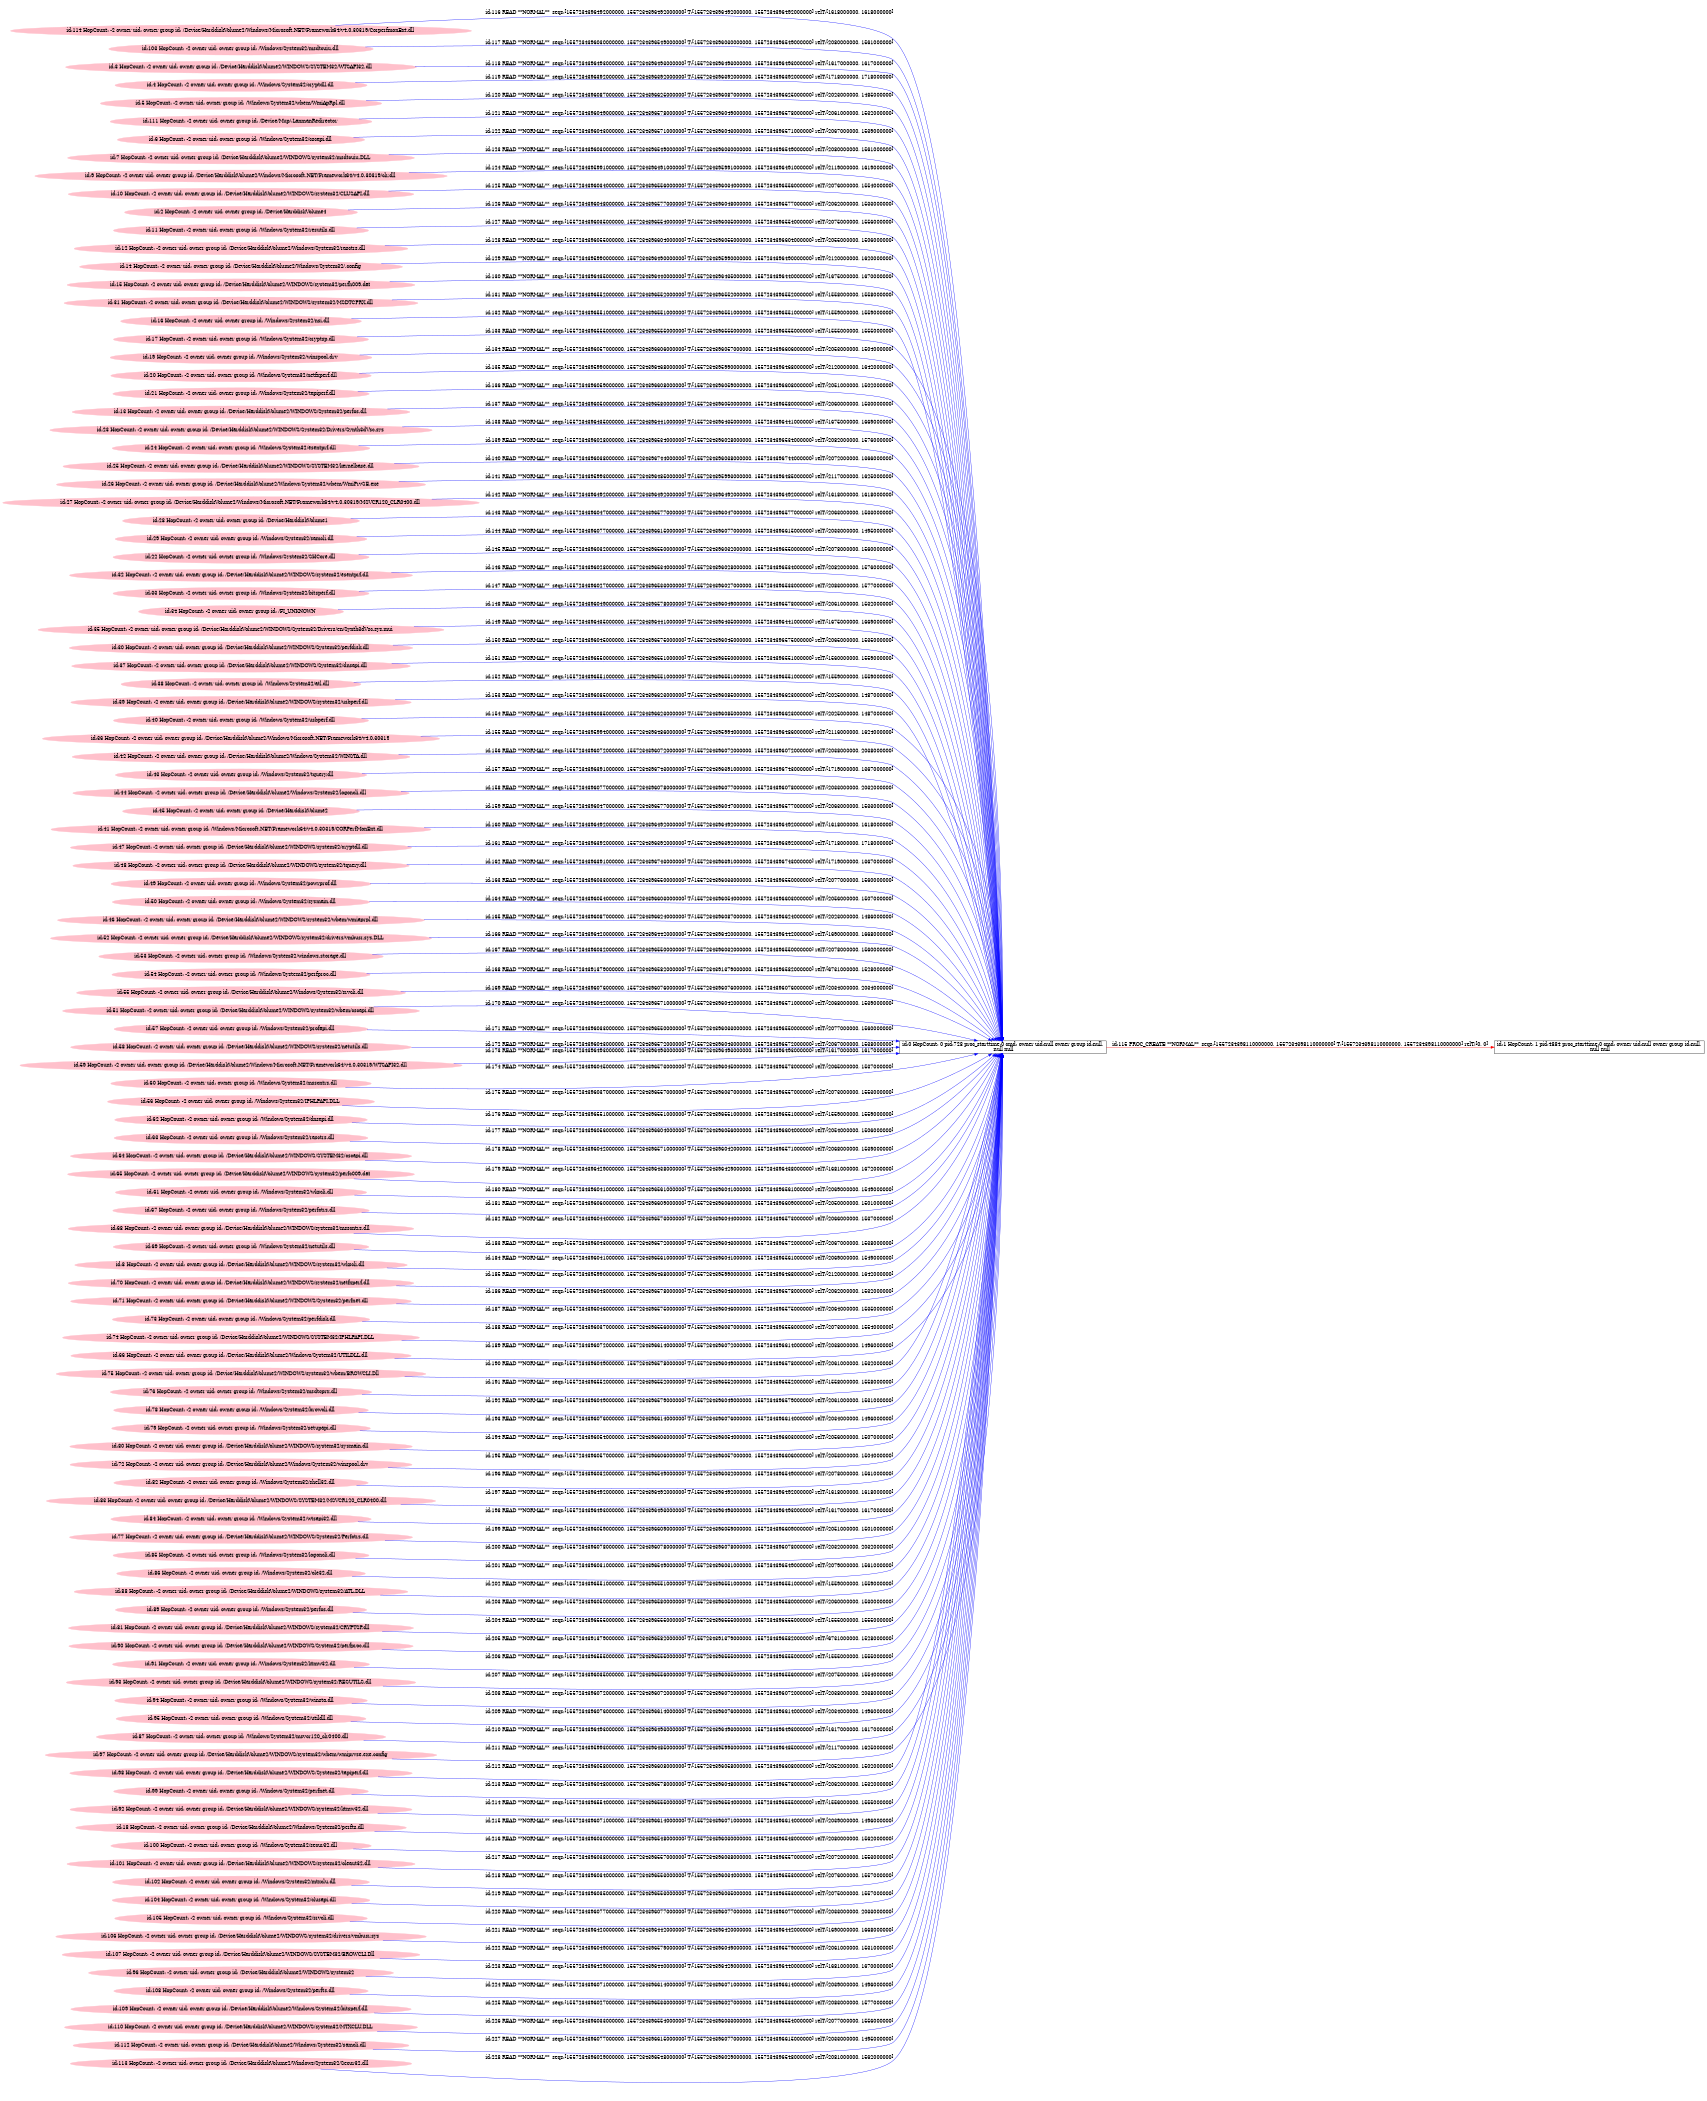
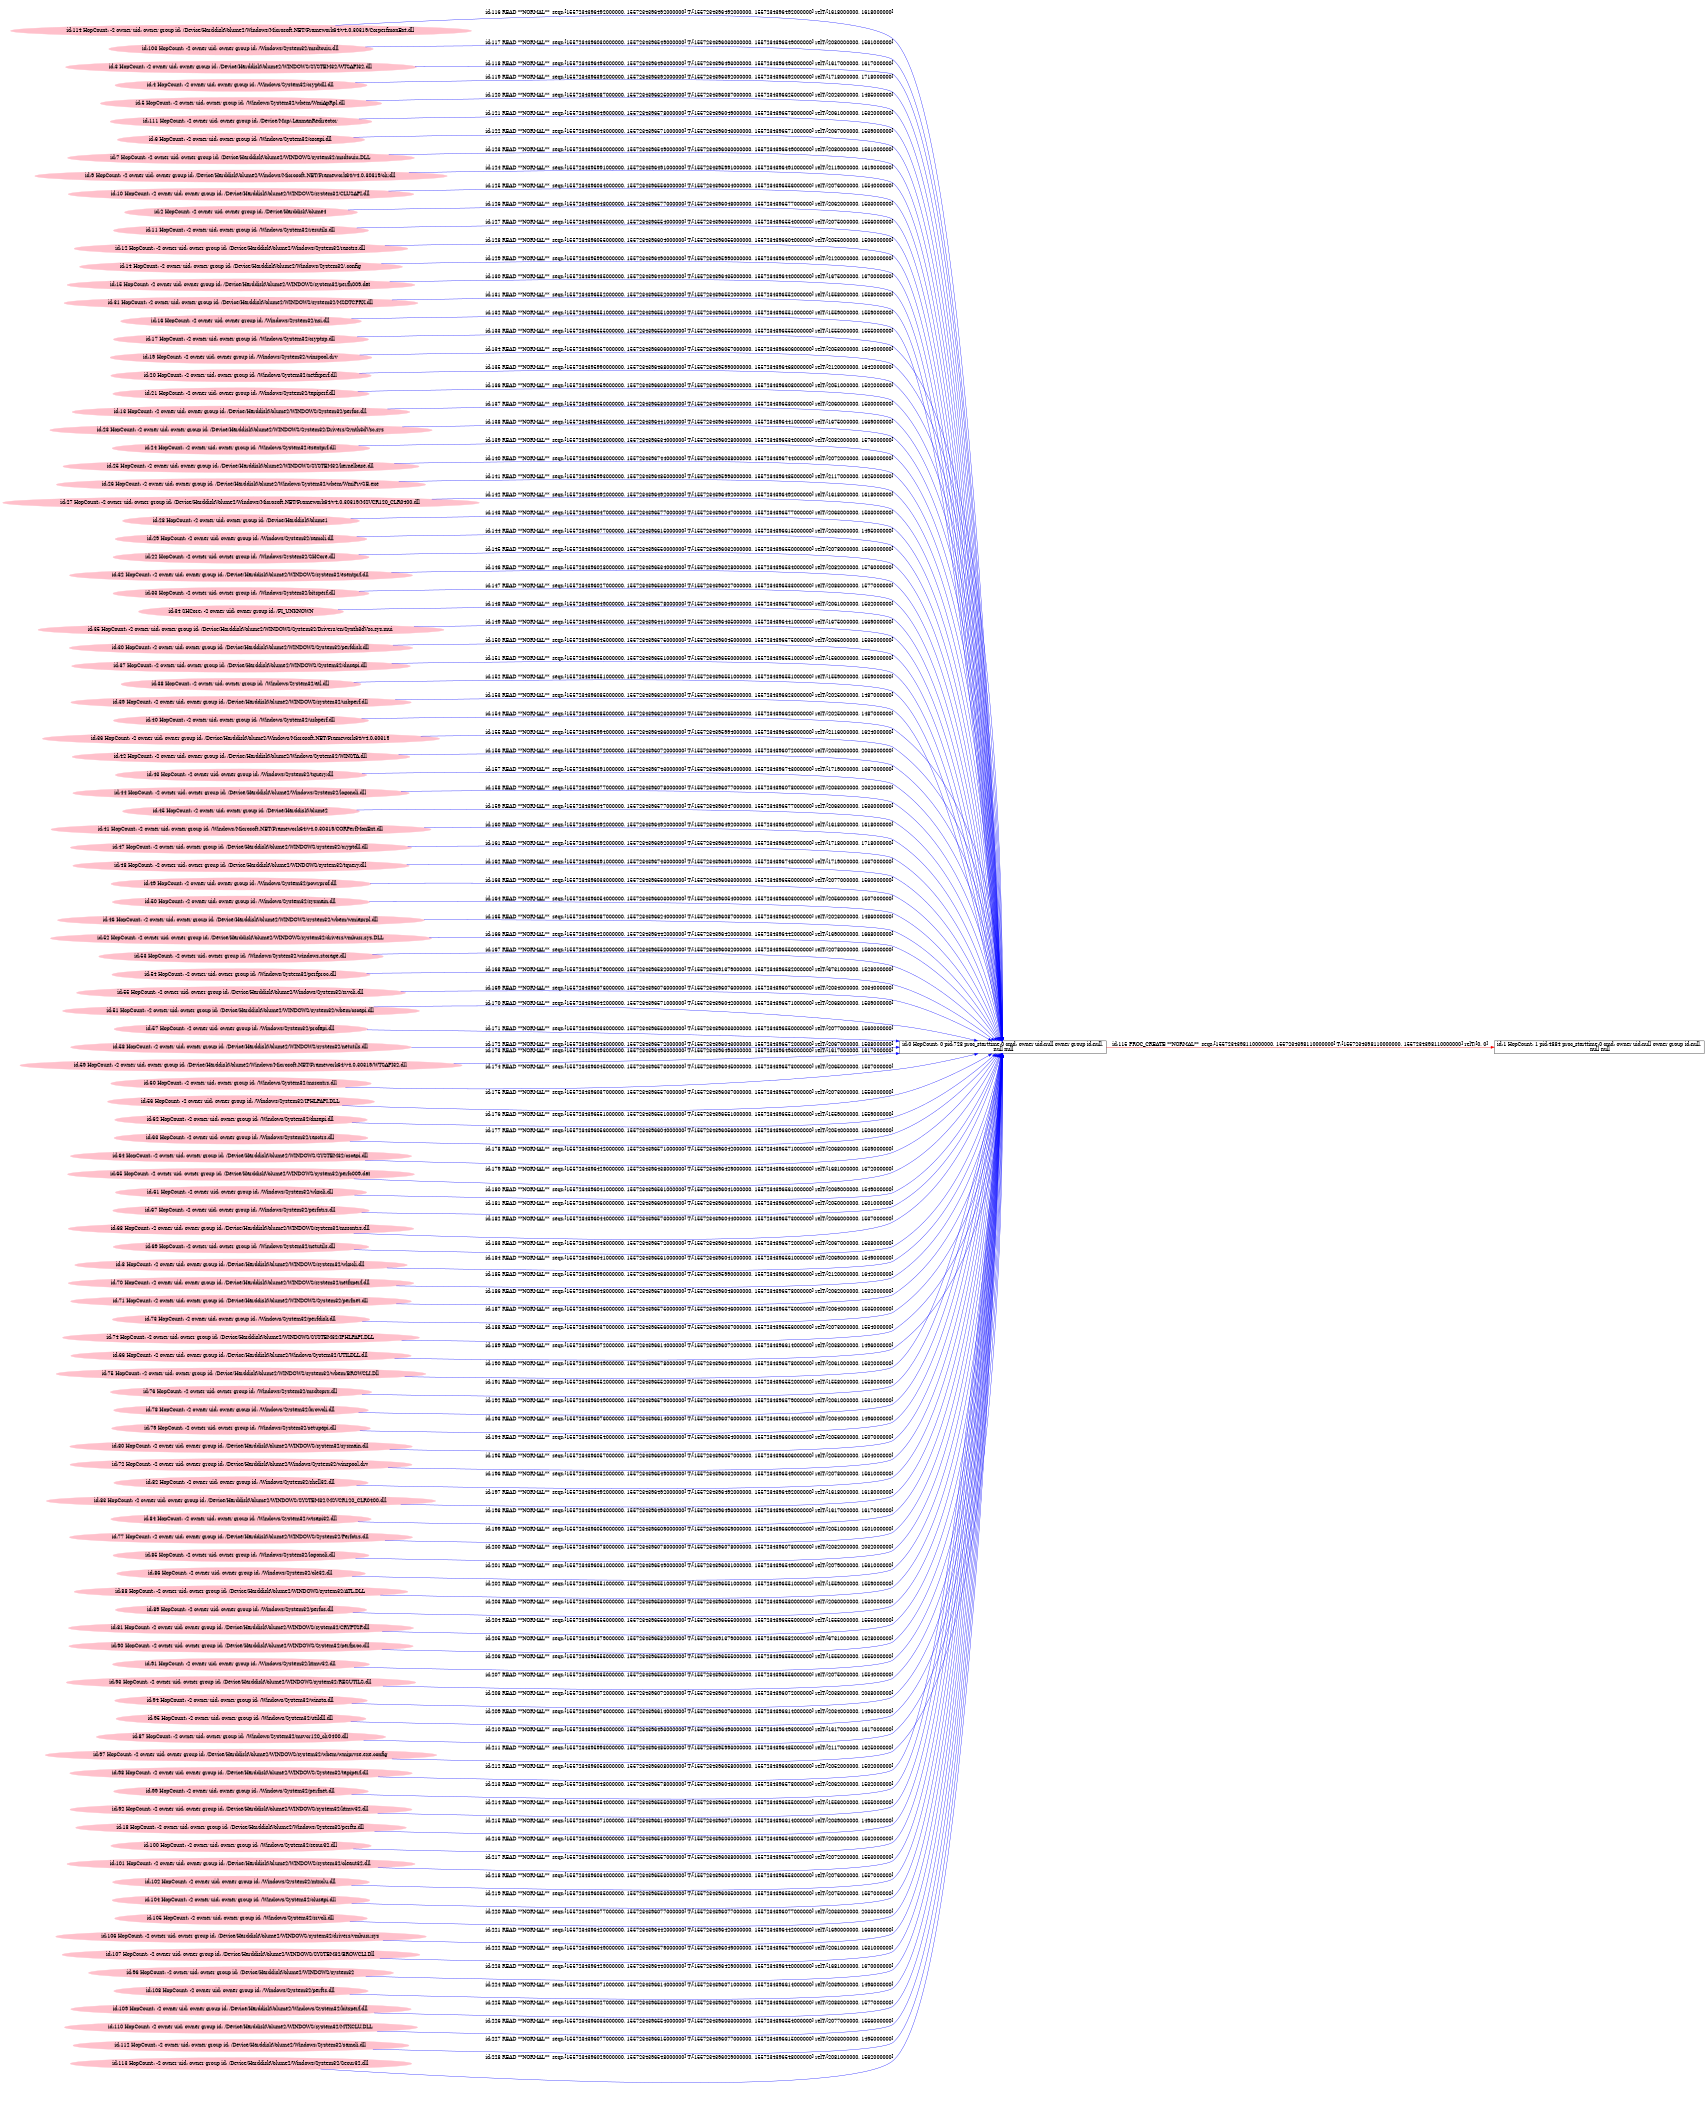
node "id:34 HopCount: -2 owner uid: owner group id: /FI_UNKNOWN": label "id:34 HopCount: -2 owner uid: owner group id: /FI_UNKNOWN" -> "id:34 SHCore: -2 owner uid: owner group id: /FI_UNKNOWN"
